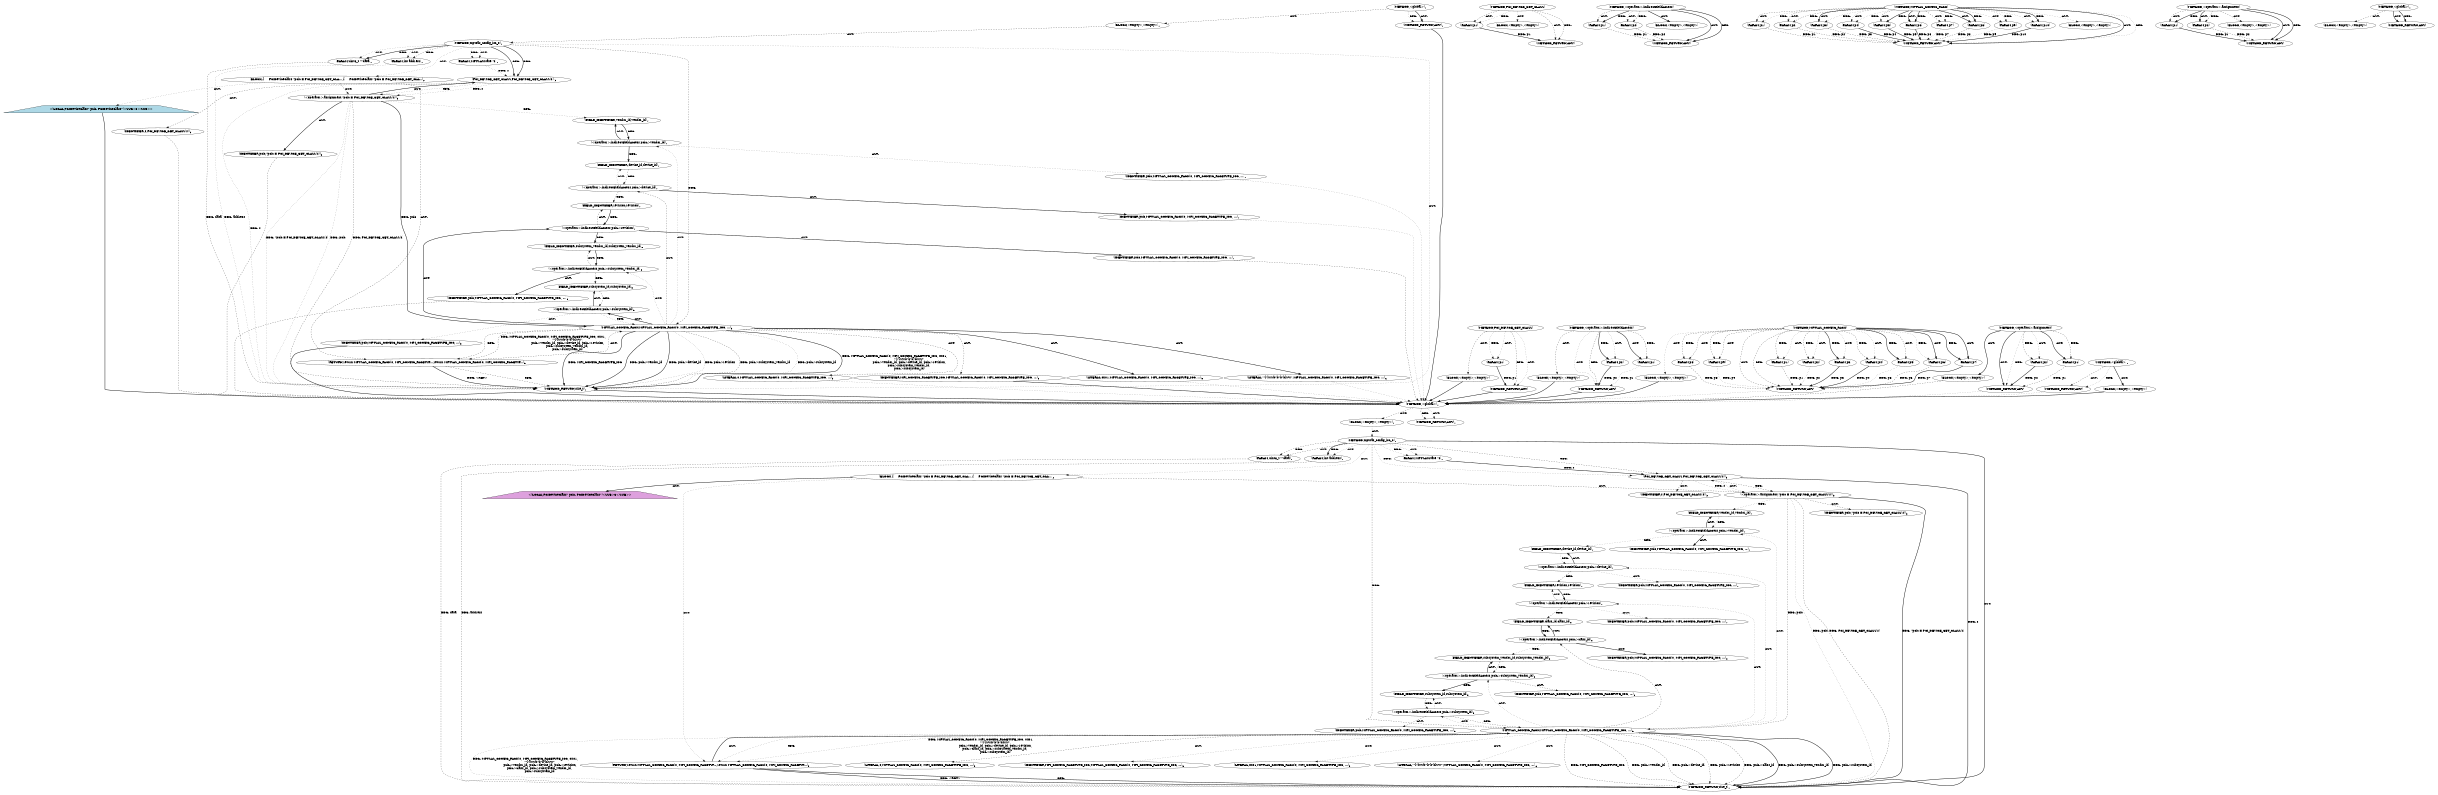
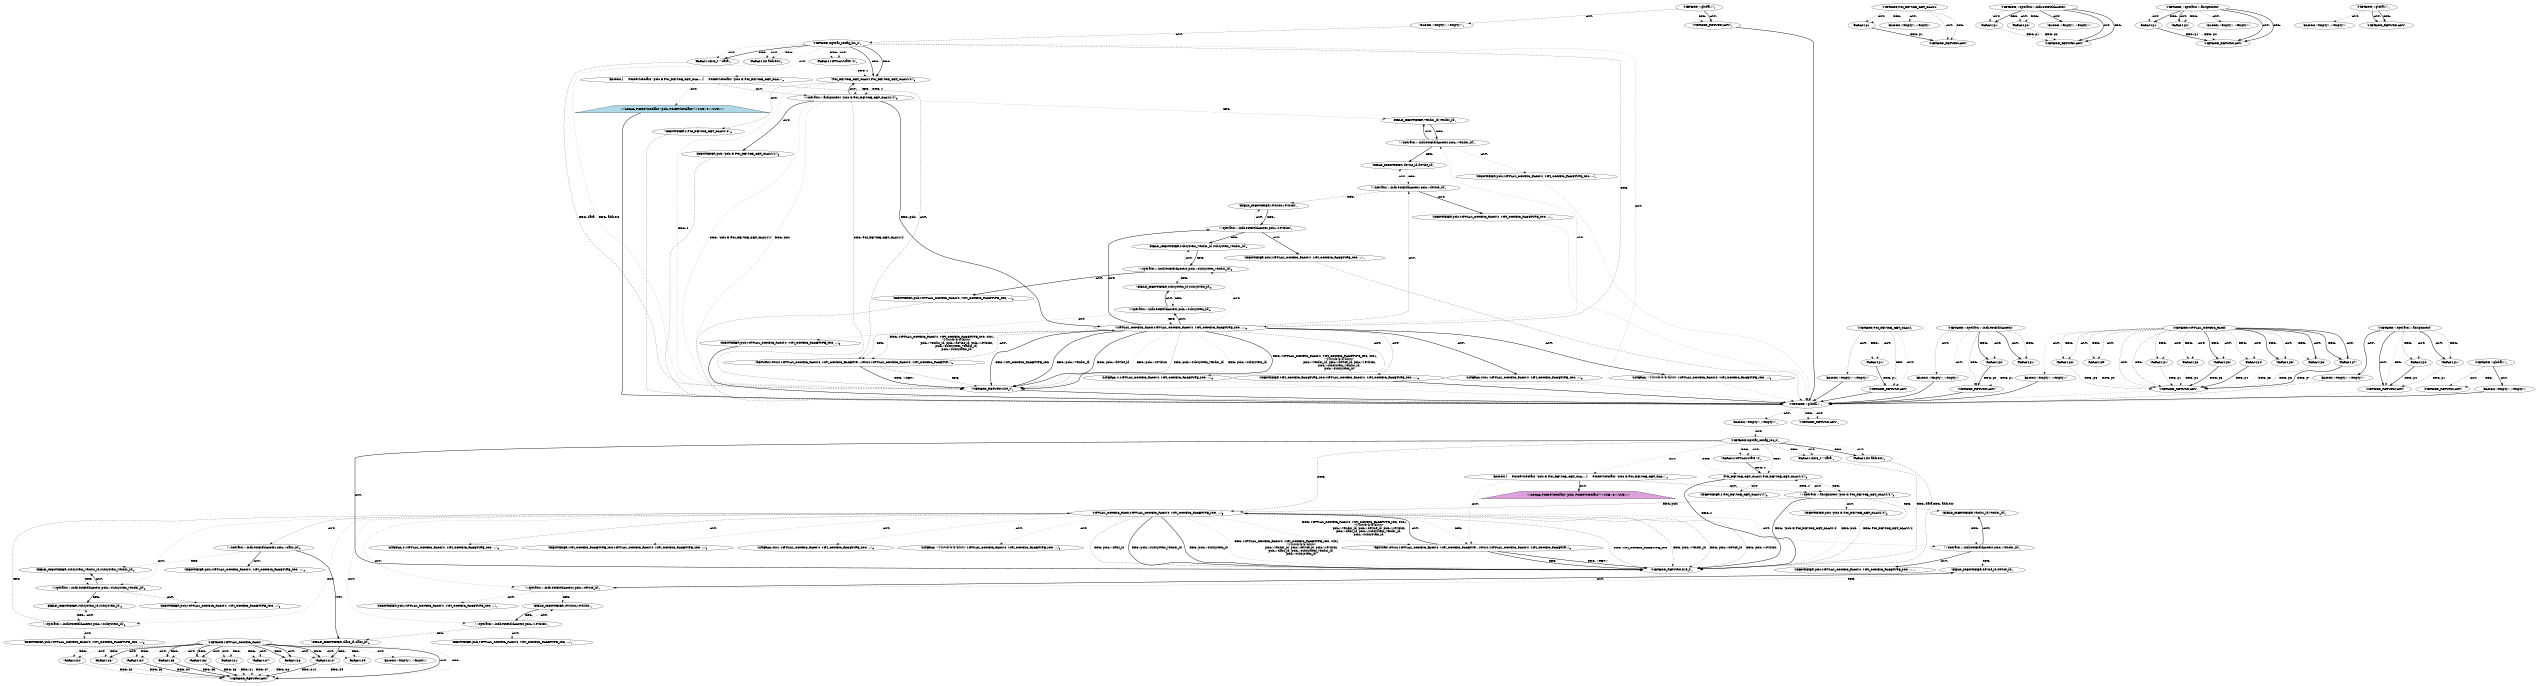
edge "(FIELD_IDENTIFIER,class_id,class_id)" -> "(<operator>.indirectFieldAccess,pcic->class_id)": now "(FIELD_IDENTIFIER,class_id,class_id)" -> "(PARAM,p10)"
